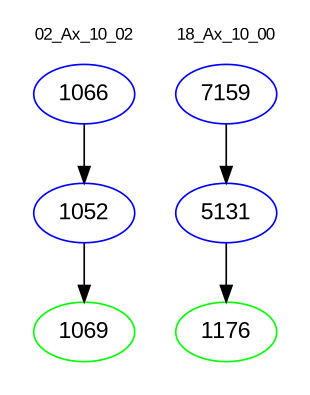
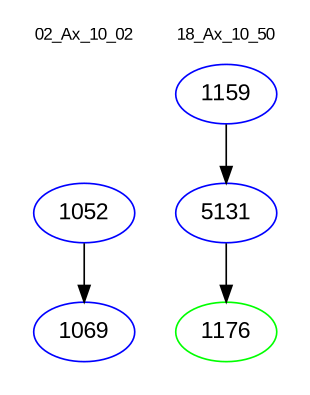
cluster "18_Ax_10_00": label "18_Ax_10_00" -> "18_Ax_10_50"
node "1066": removed
node "7159": label "7159" -> "1159"
node "1069": color green -> blue
